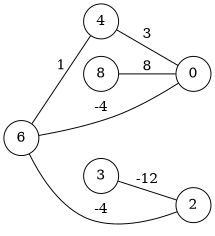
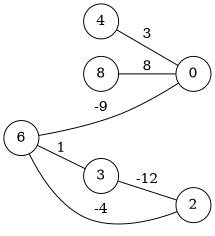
edge "4" -- "6": now "3" -- "6"
edge "0" -- "6": label "-4" -> "-9"
